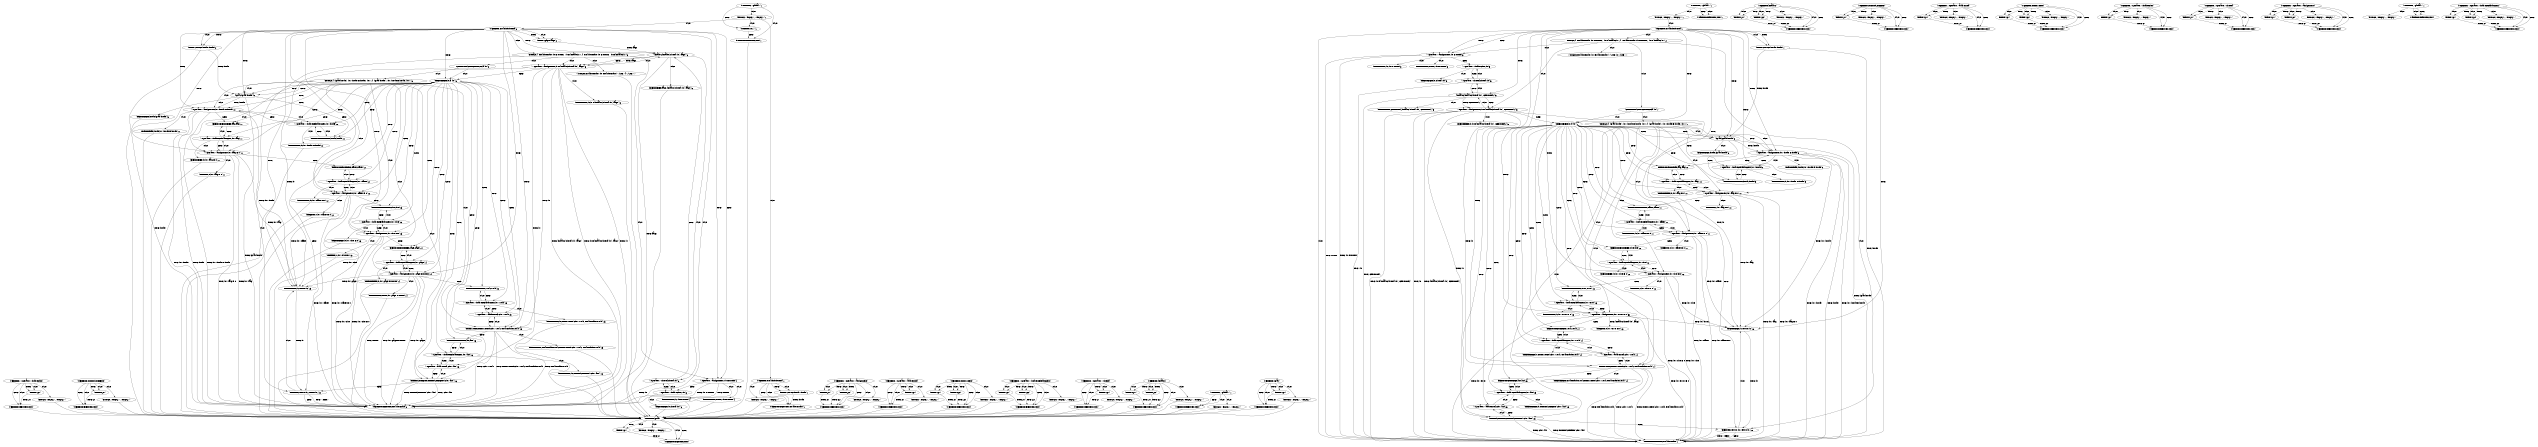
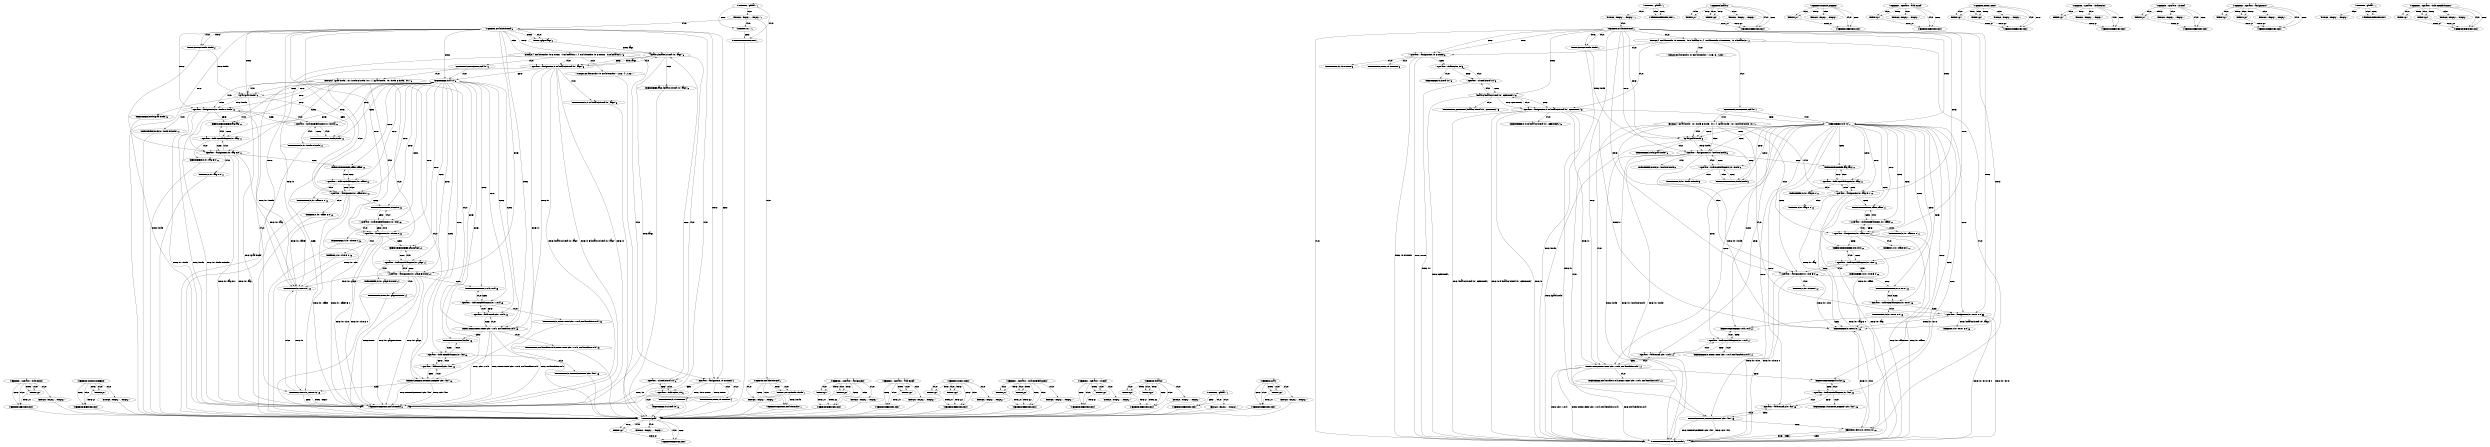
edge "(<operator>.assignment,io->error = 0)" -> "(<operator>.indirectFieldAccess,io->error)": removed, label "AST:"
